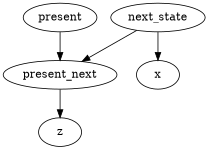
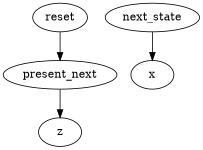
node "present": label "present" -> "reset"
edge "next_state" -> "present_next": removed
